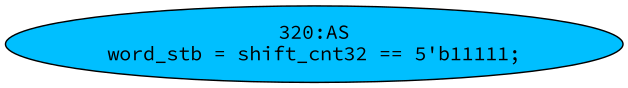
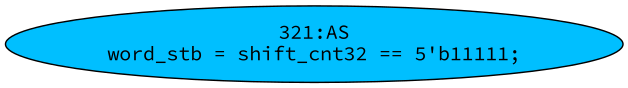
node "320:AS word_stb = shift_cnt32 == 5'b11111;": label "320:AS word_stb = shift_cnt32 == 5'b11111;" -> "321:AS word_stb = shift_cnt32 == 5'b11111;"
